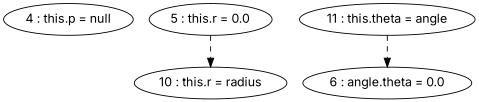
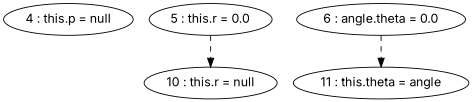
edge "11 : this.theta = angle" -> "6 : angle.theta = 0.0": reversed
node "10 : this.r = radius": label "10 : this.r = radius" -> "10 : this.r = null"
